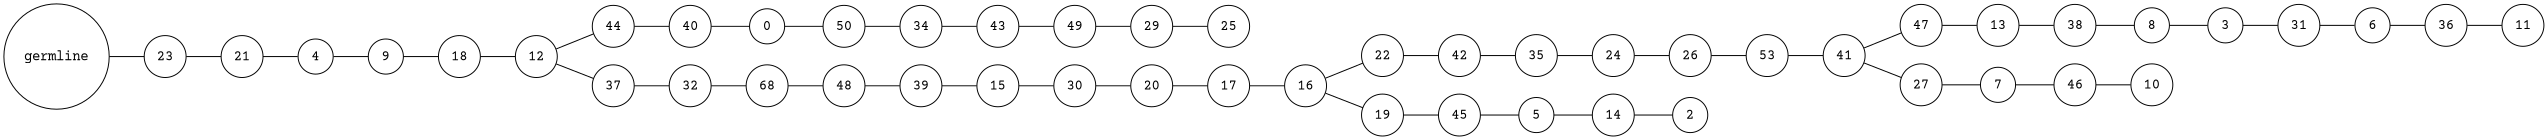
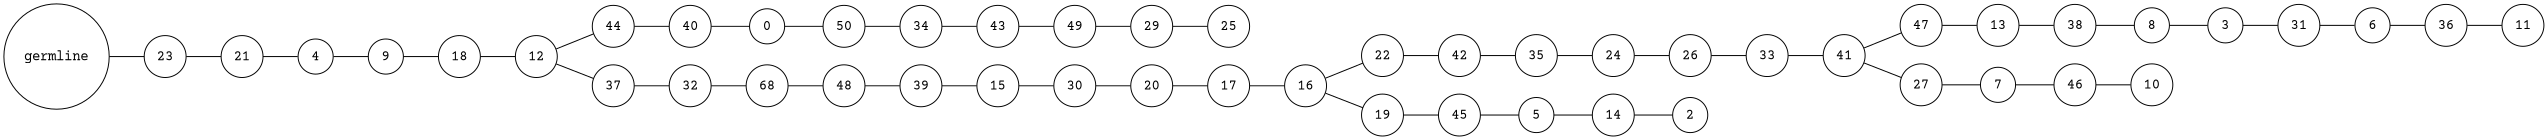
node "53": label "53" -> "33"
